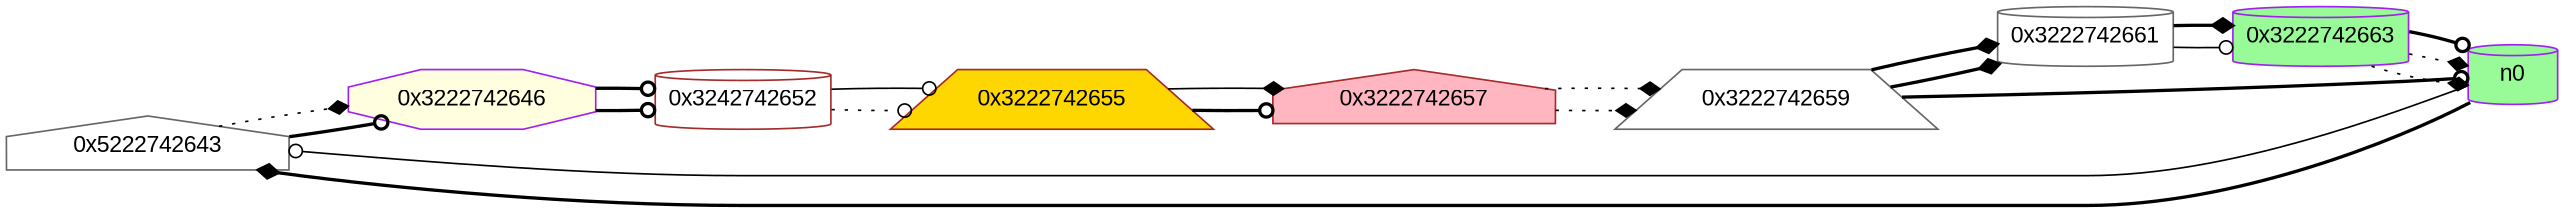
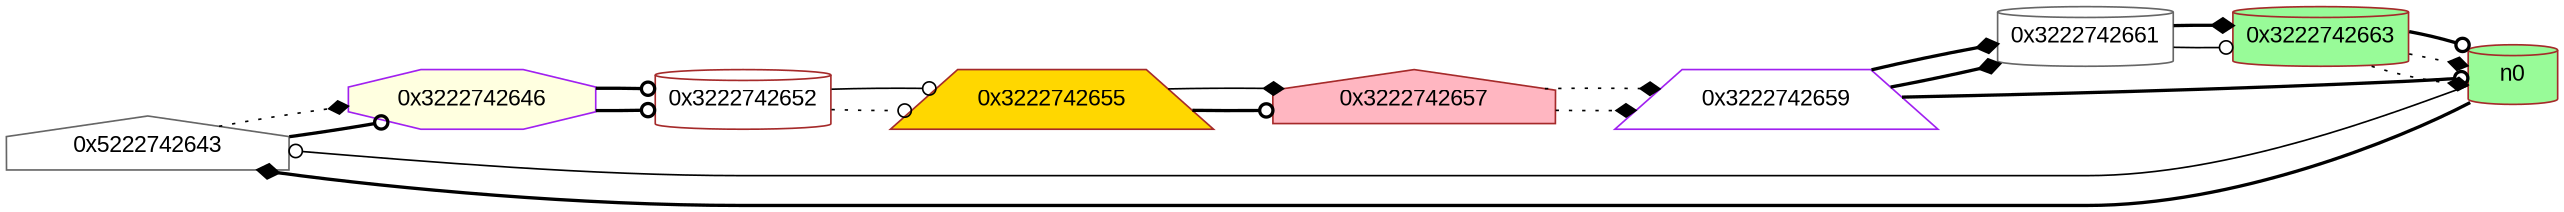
node "0x3222742663": color purple -> brown
node "n0": color purple -> brown
node "0x3242742652": label "0x3242742652" -> "0x3222742652"
node "0x3222742659": color gray40 -> purple
